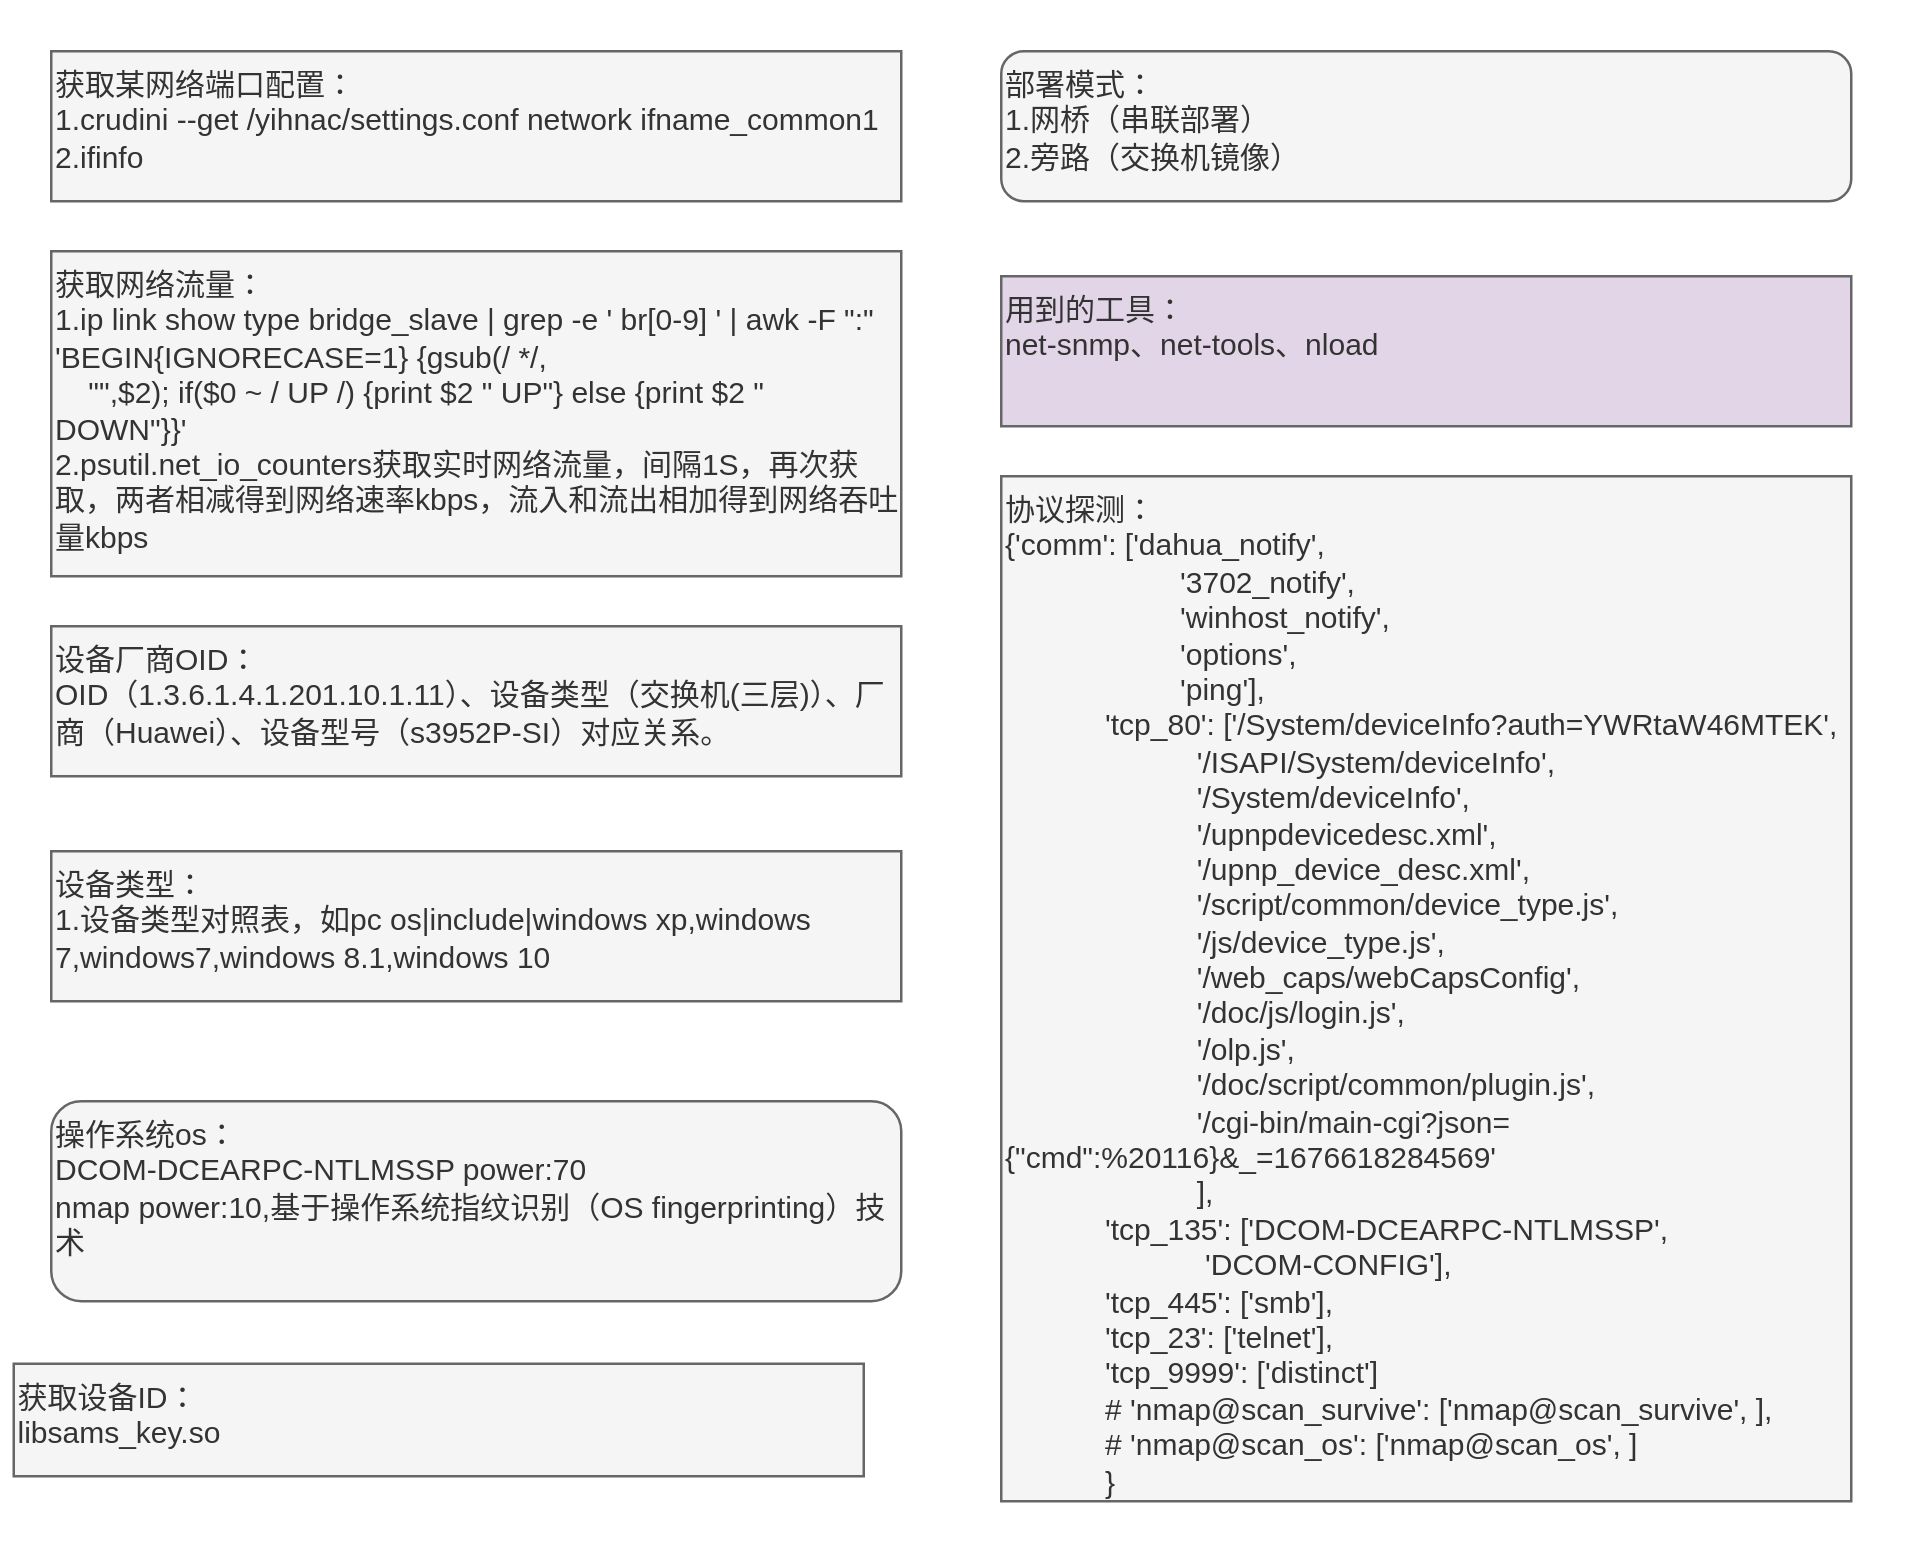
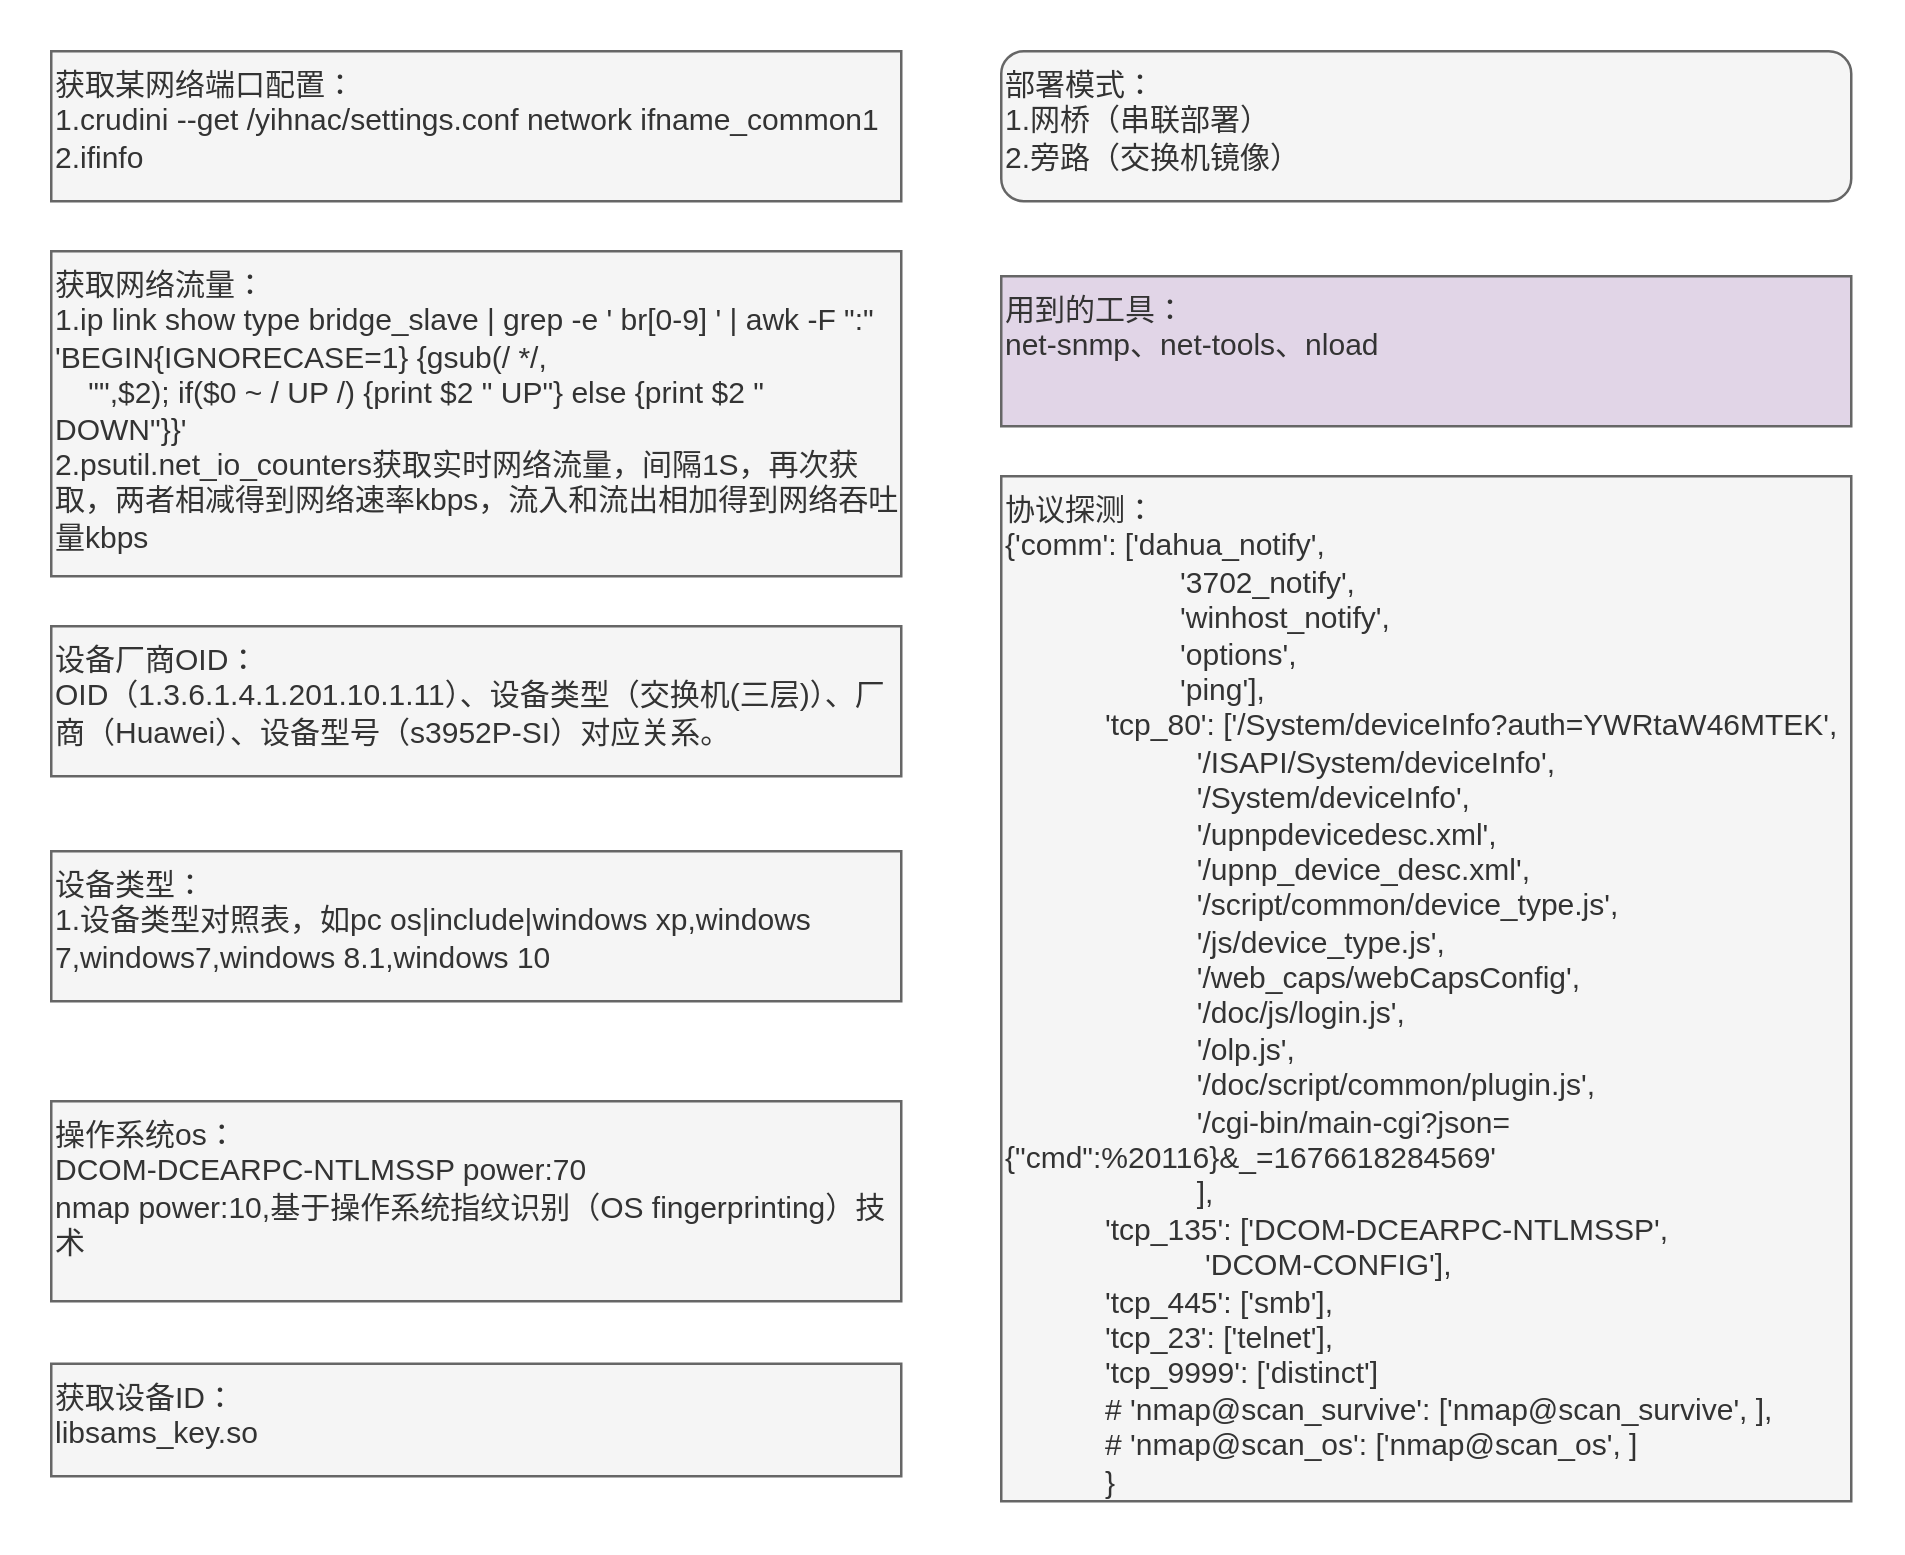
node "操作系统os： DCOM-DCEARPC-NTLMSSP power:70 nmap power:10,基于操作系统指纹识别（OS fingerprinting）技术": shape rounded rectangle -> rectangle
node "获取设备ID： libsams_key.so": moved (439, 1420) -> (476, 1420)
